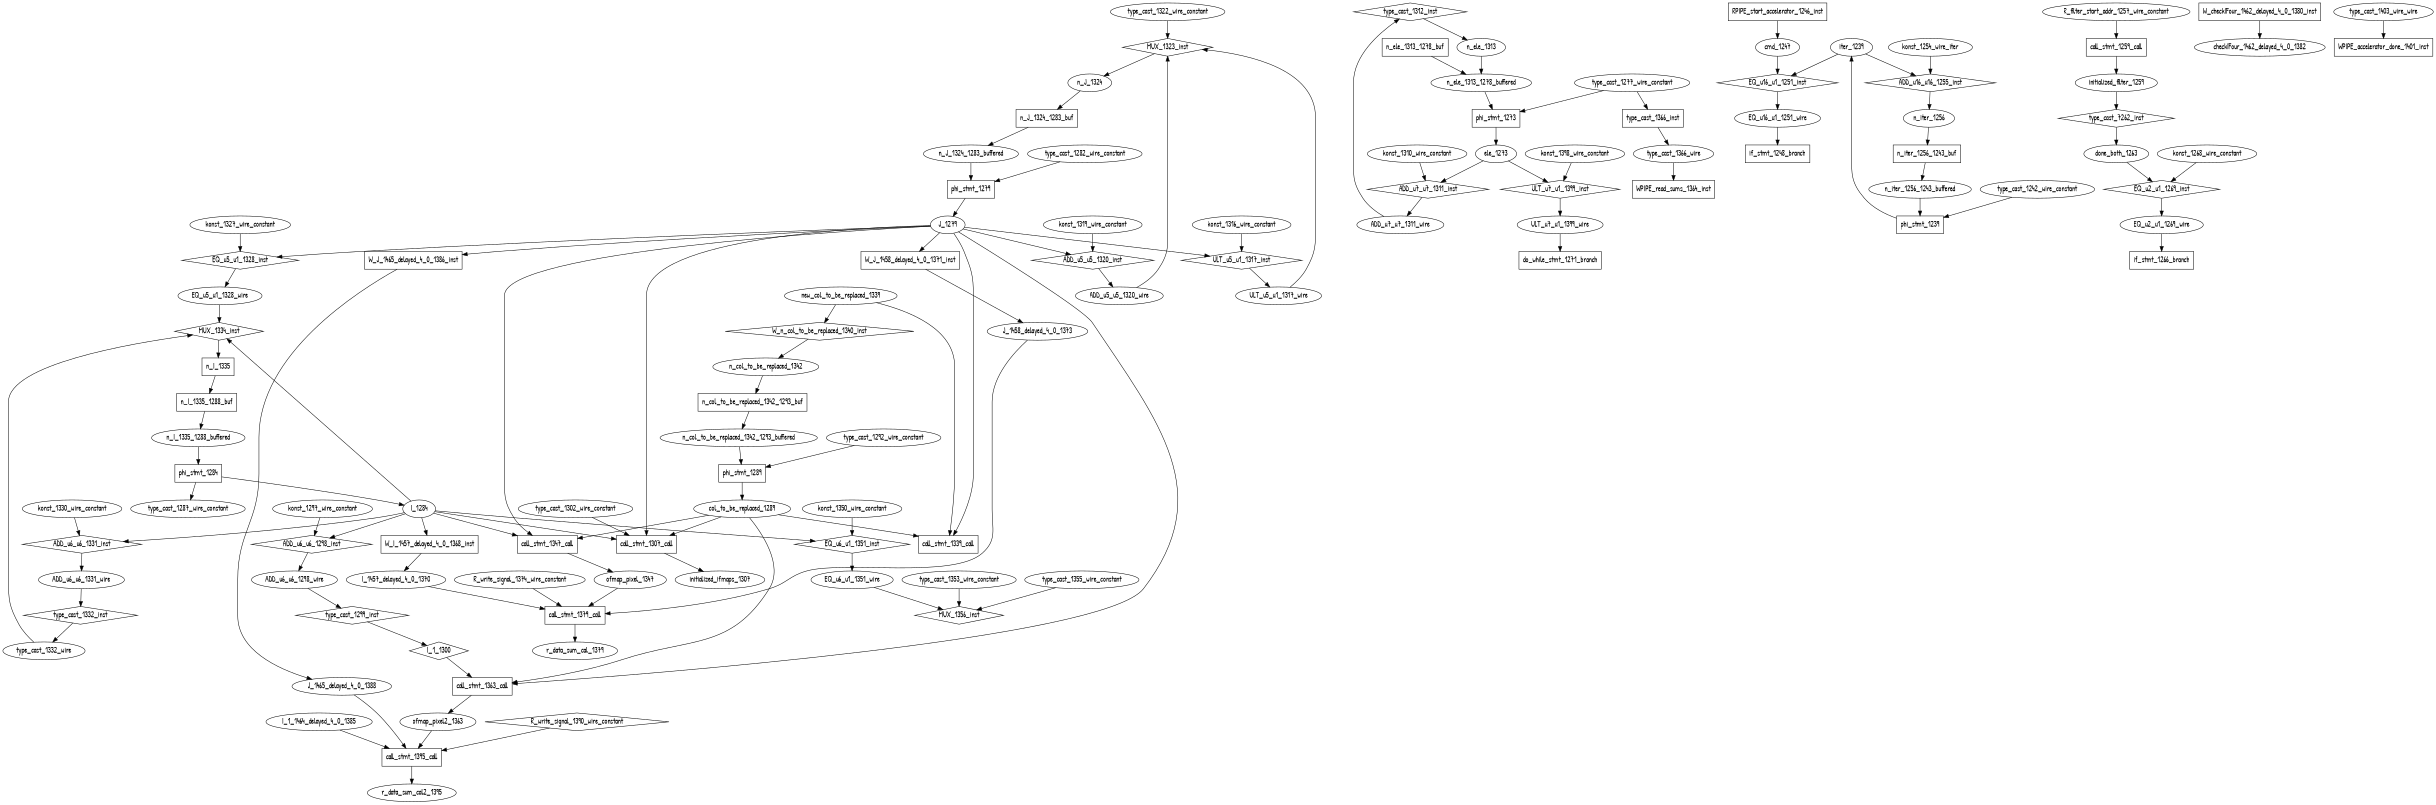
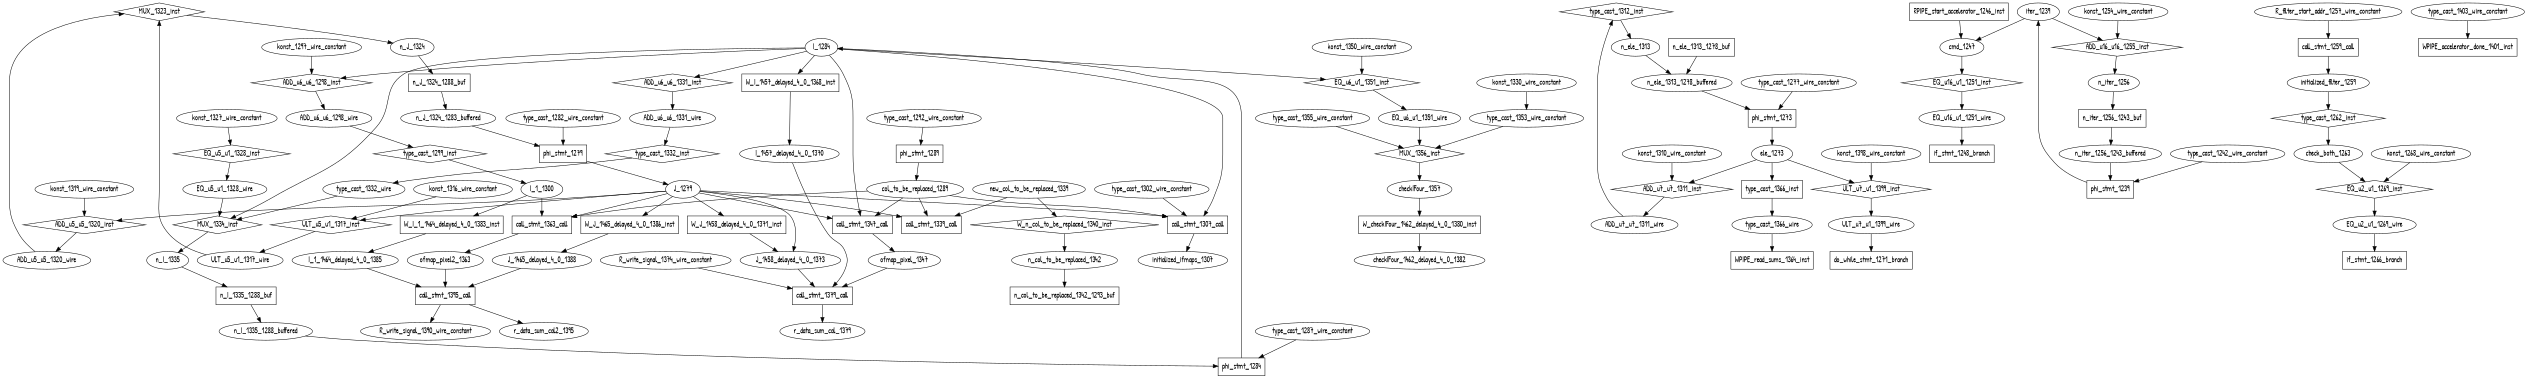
node "type_cast_1322_wire_constant": removed
node "type_cast_1403_wire_wire": label "type_cast_1403_wire_wire" -> "type_cast_1403_wire_constant"
node "konst_1254_wire_iter": label "konst_1254_wire_iter" -> "konst_1254_wire_constant"
edge "iter_1239" -> "EQ_u16_u1_1251_inst": now "iter_1239" -> "cmd_1247"
edge "type_cast_1277_wire_constant" -> "type_cast_1366_inst": now "ele_1273" -> "type_cast_1366_inst"
node "n_J_1324_1283_buf": label "n_J_1324_1283_buf" -> "n_J_1324_1288_buf"
node "type_cast_7262_inst": label "type_cast_7262_inst" -> "type_cast_1262_inst"
node "done_both_1263": label "done_both_1263" -> "check_both_1263"
node "checkIFour_1357": added
node "W_I_1_1464_delayed_4_0_1383_inst": added
edge "J_1279" -> "EQ_u5_u1_1328_inst": now "J_1279" -> "J_1458_delayed_4_0_1373"
node "n_I_1335": shape box -> ellipse
node "n_col_to_be_replaced_1342_1293_buffered": removed
edge "phi_stmt_1284" -> "type_cast_1287_wire_constant": reversed
edge "konst_1330_wire_constant" -> "ADD_u6_u6_1331_inst": now "konst_1330_wire_constant" -> "type_cast_1353_wire_constant"
node "I_1_1300": shape diamond -> ellipse
node "R_write_signal_1390_wire_constant": shape diamond -> ellipse
edge "R_write_signal_1390_wire_constant" -> "call_stmt_1395_call": reversed
